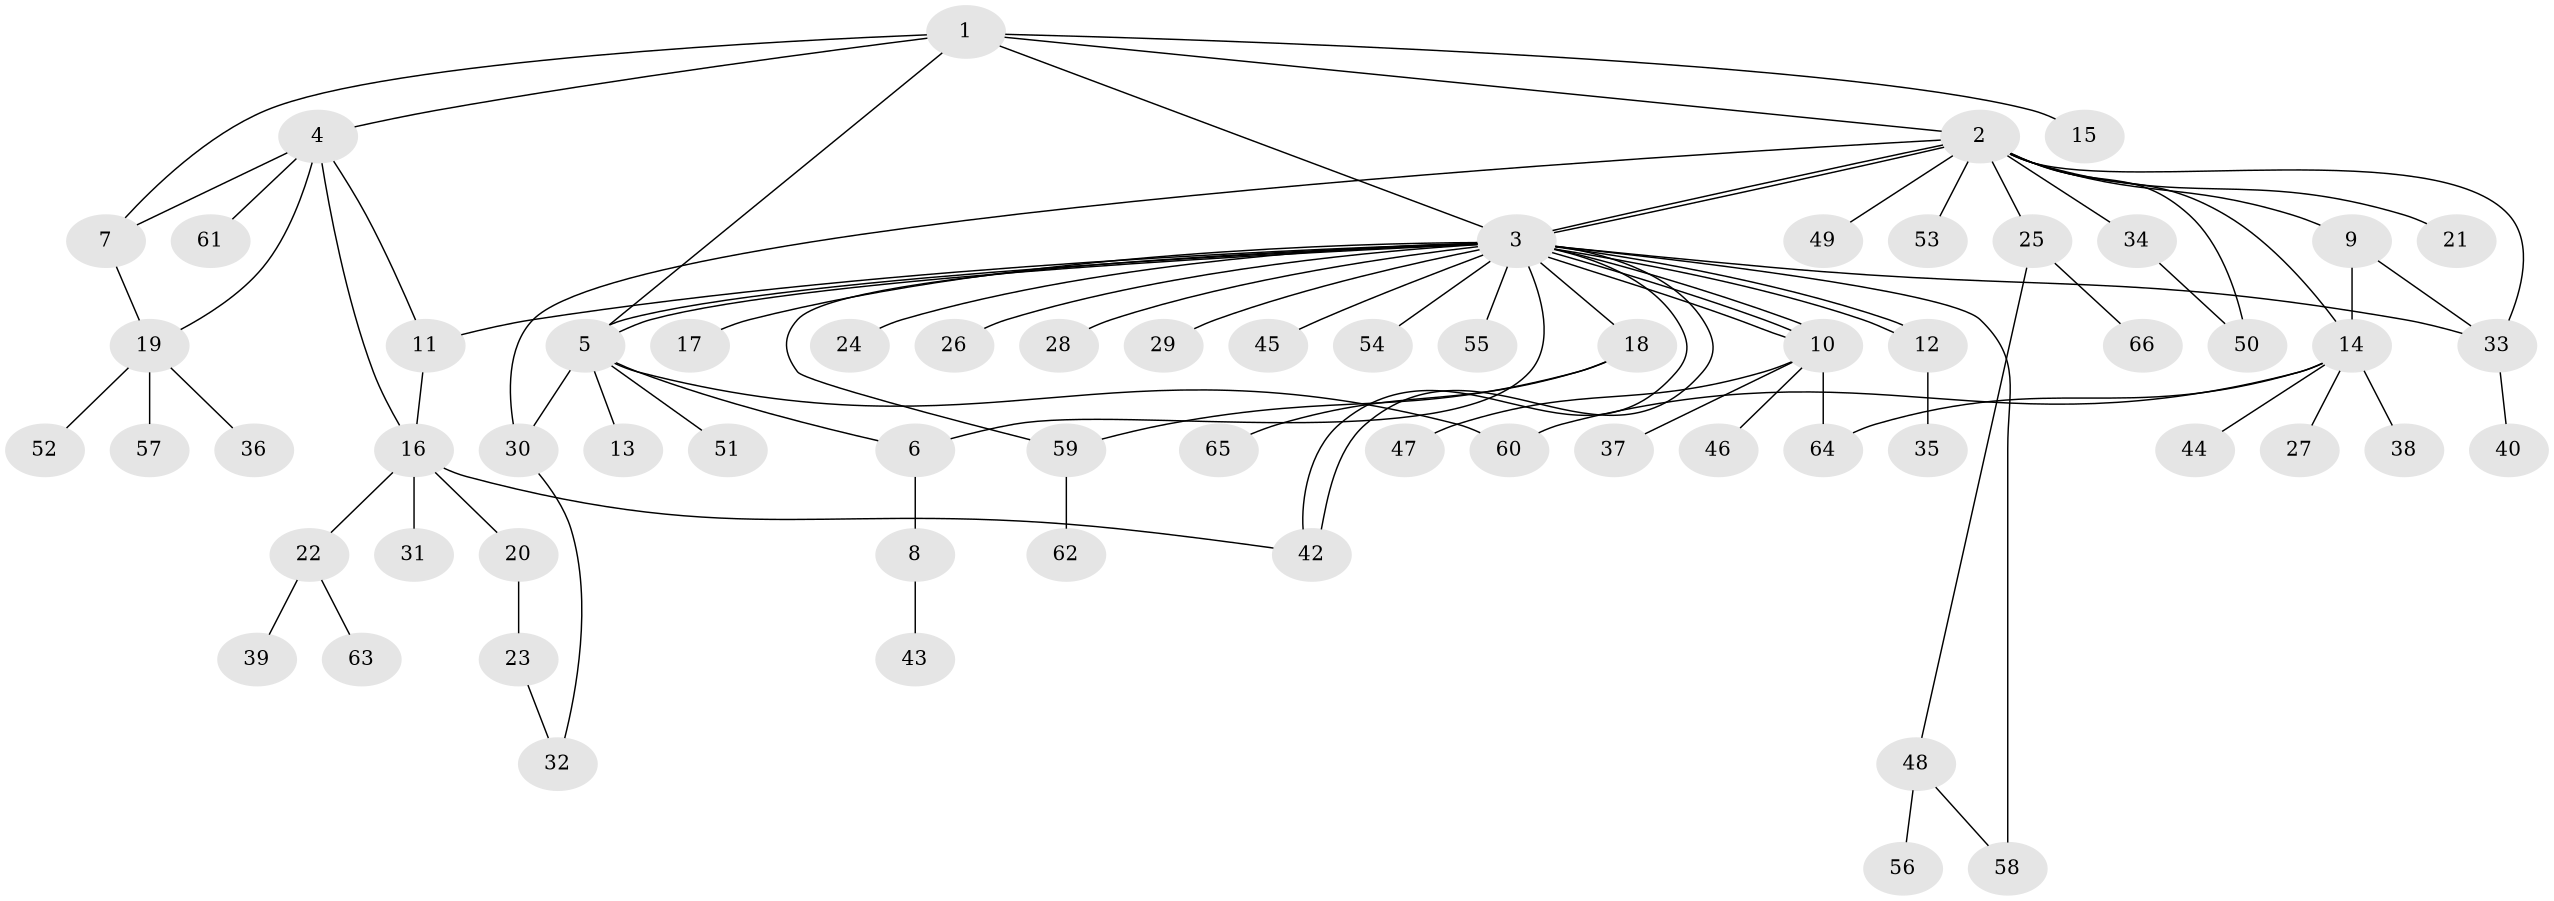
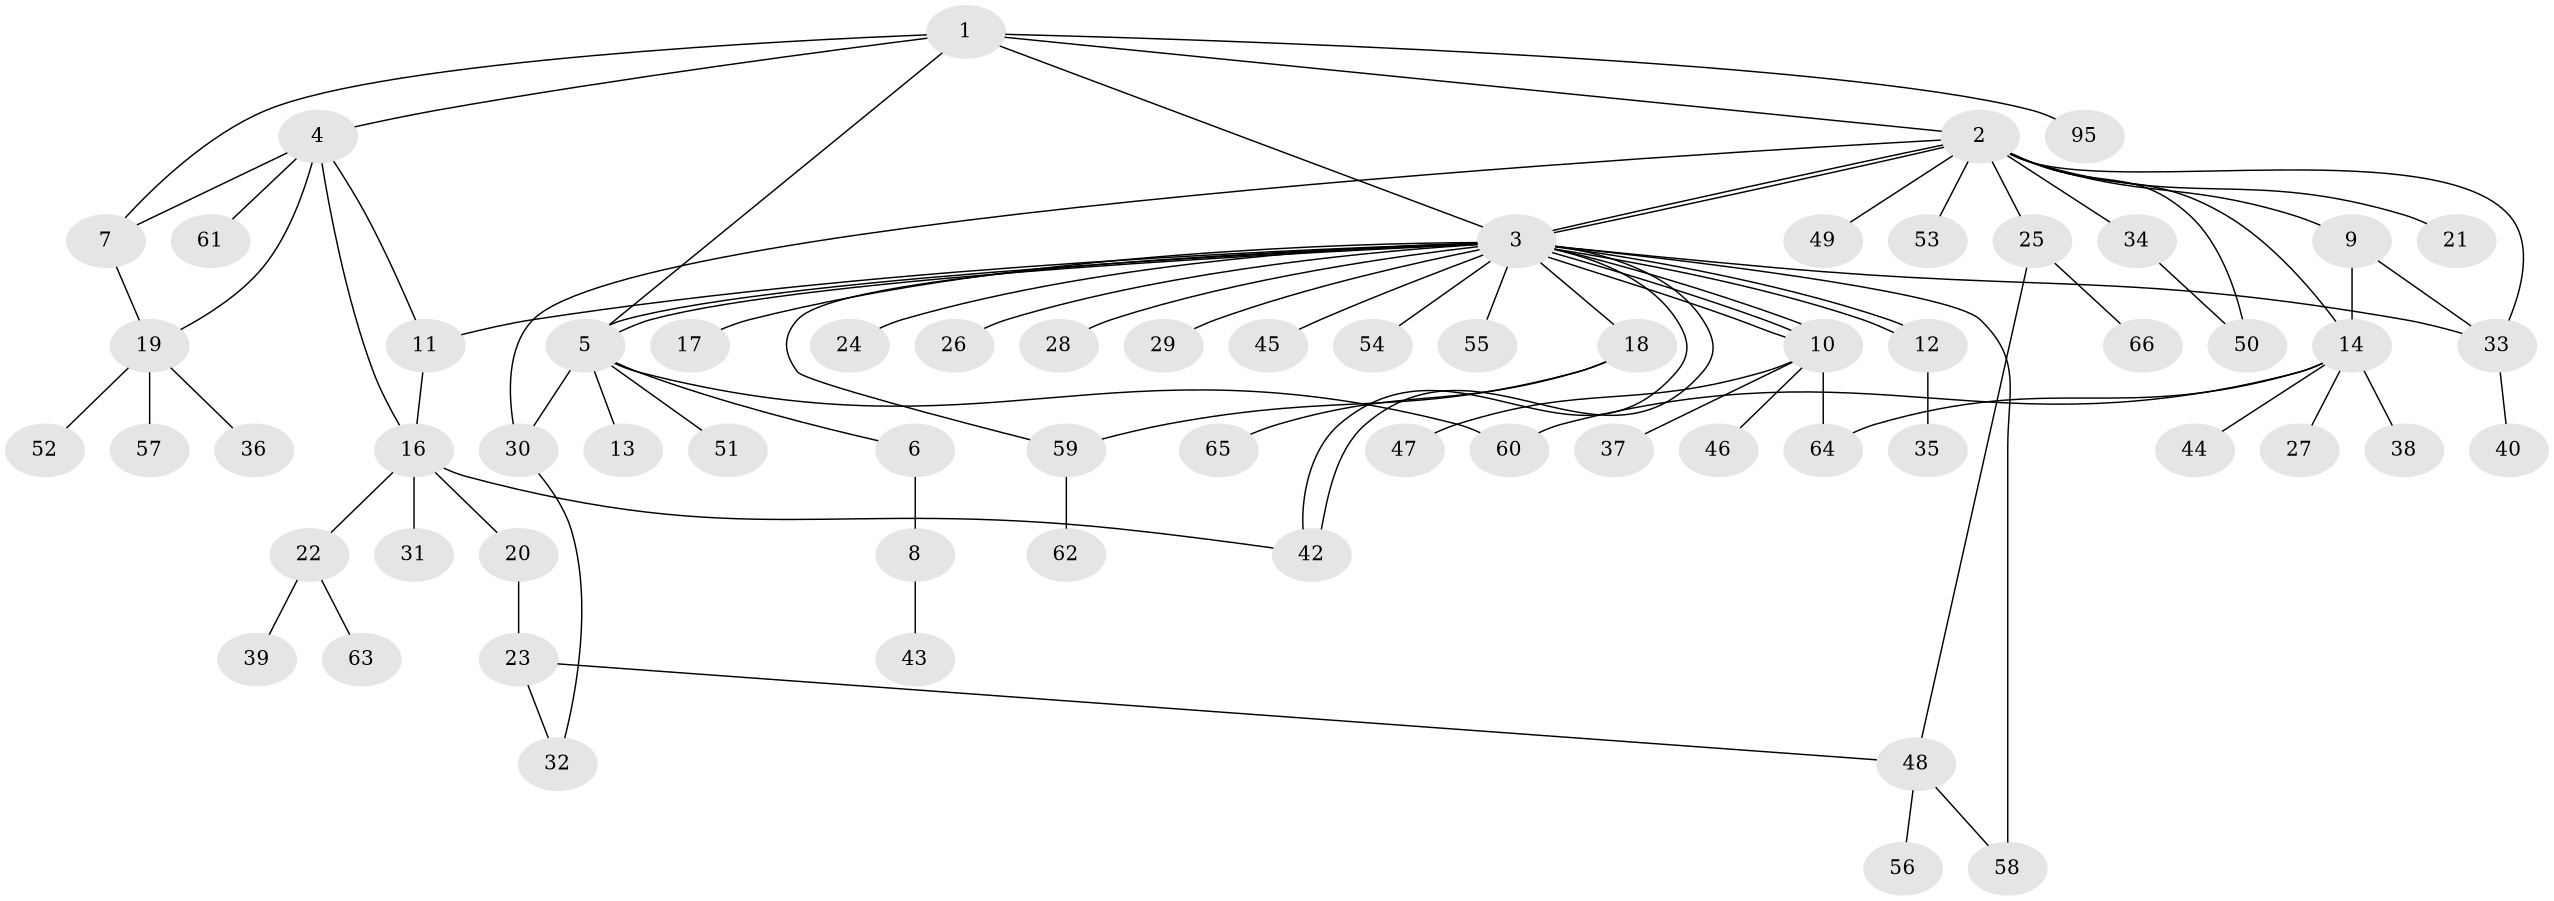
node "15": label "15" -> "95"
edge "3" -- "6": removed
edge "23" -- "48": added
